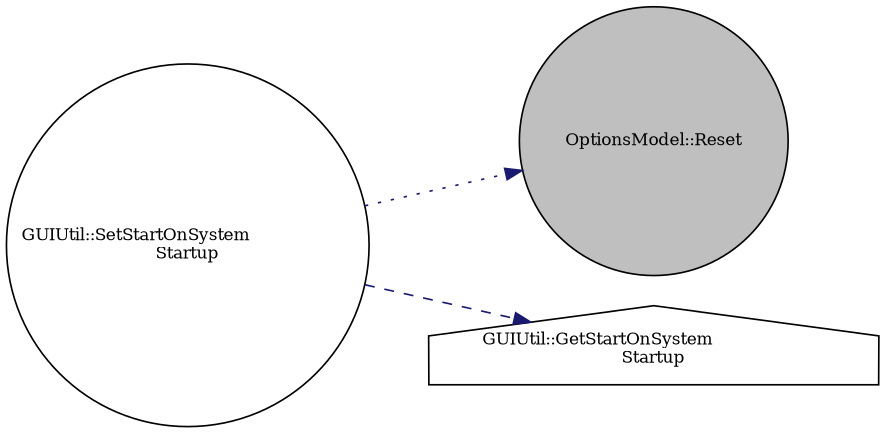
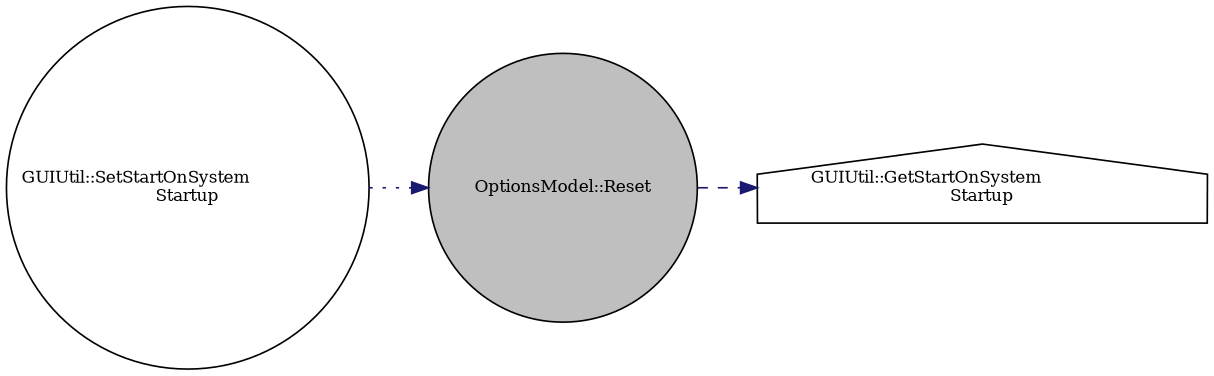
edge "GUIUtil::SetStartOnSystem Startup" -> "GUIUtil::GetStartOnSystem Startup": now "OptionsModel::Reset" -> "GUIUtil::GetStartOnSystem Startup"
